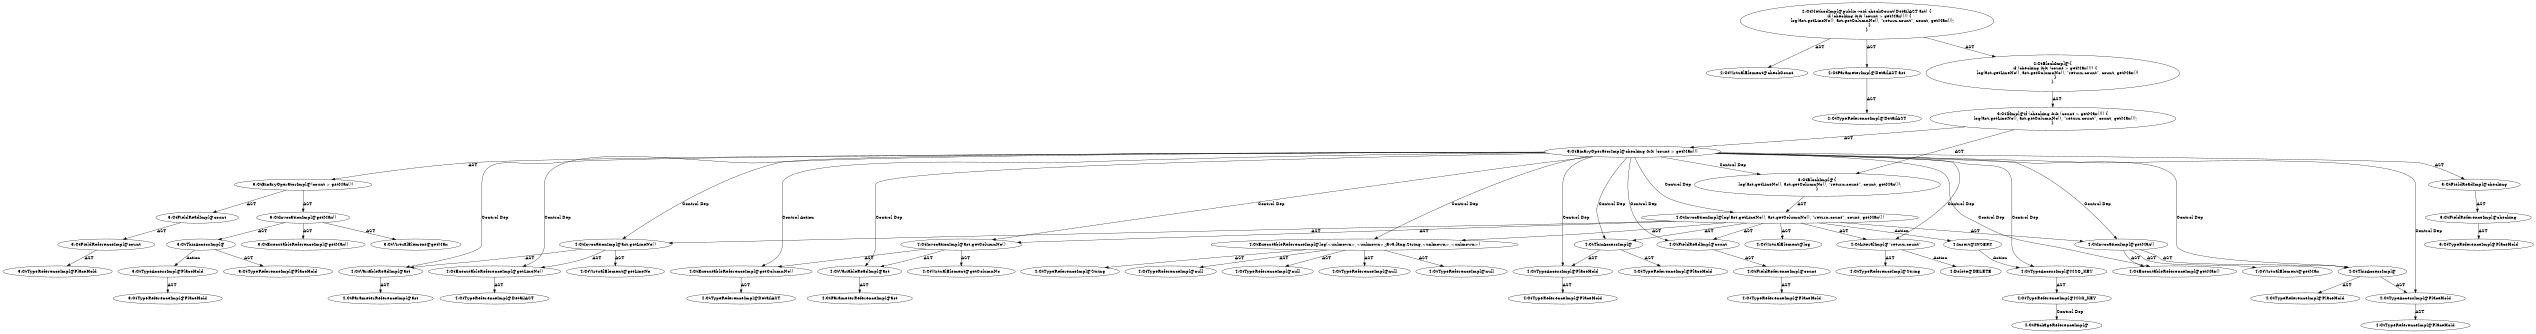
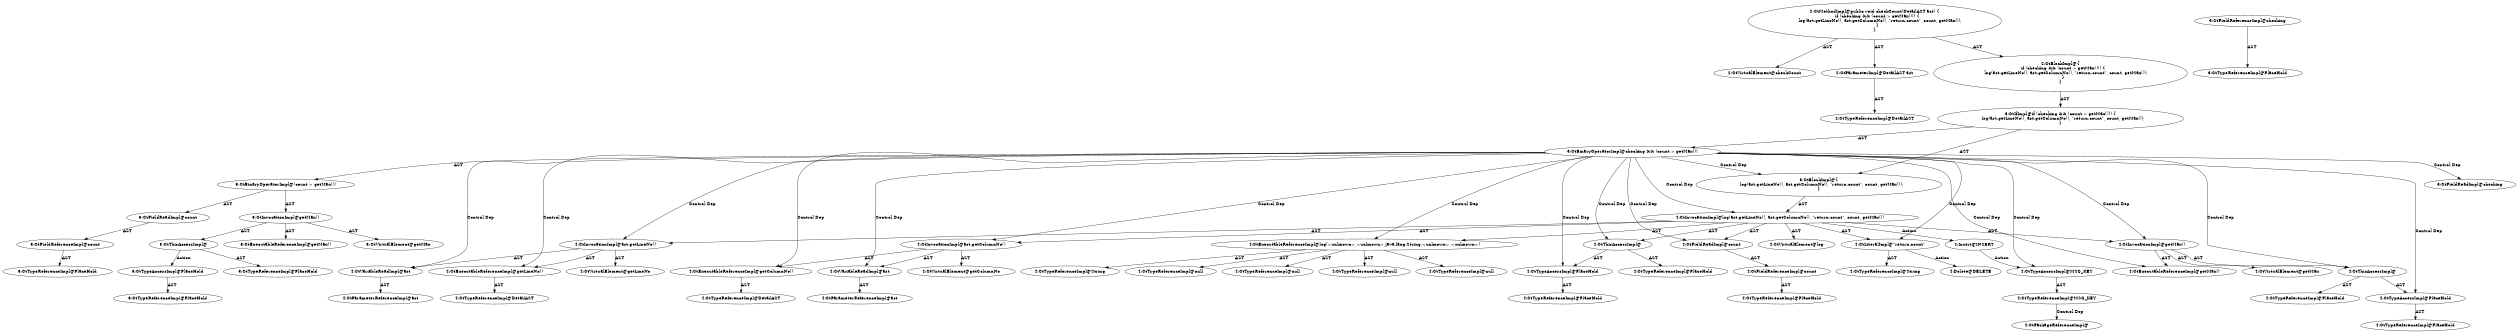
edge "3:CtBinaryOperatorImpl@checking && (count > getMax())" -> "3:CtFieldReadImpl@checking": label "AST" -> "Control Dep"
edge "3:CtFieldReadImpl@checking" -> "3:CtFieldReferenceImpl@checking": removed, label "AST"
edge "3:CtBinaryOperatorImpl@checking && (count > getMax())" -> "4:CtExecutableReferenceImpl@getColumnNo()": label "Control Action" -> "Control Dep"
